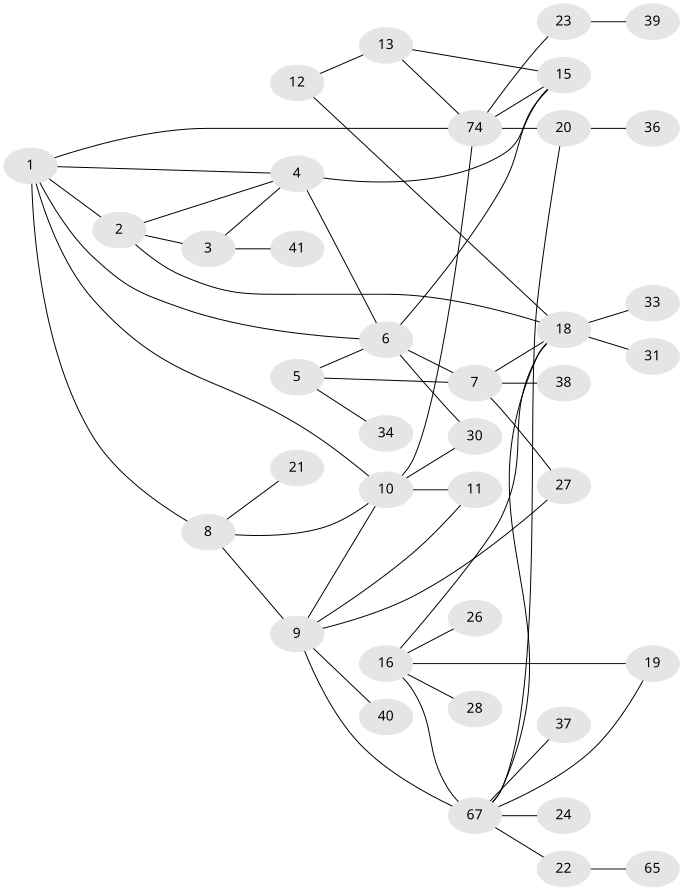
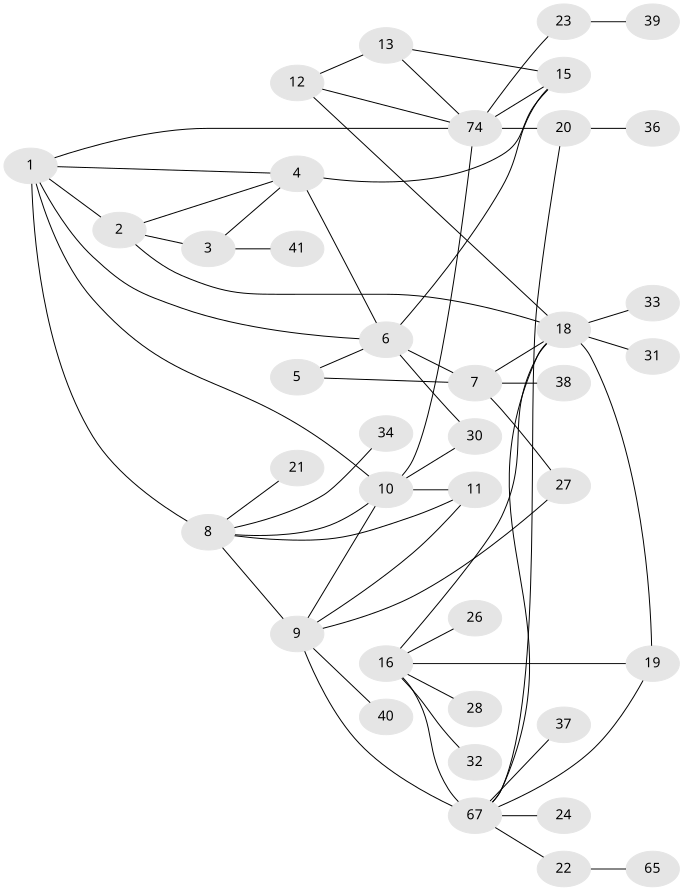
edge "12" -- "74": added
edge "5" -- "34": now "8" -- "34"
edge "18" -- "19": added
edge "11" -- "8": added
node "32": added
